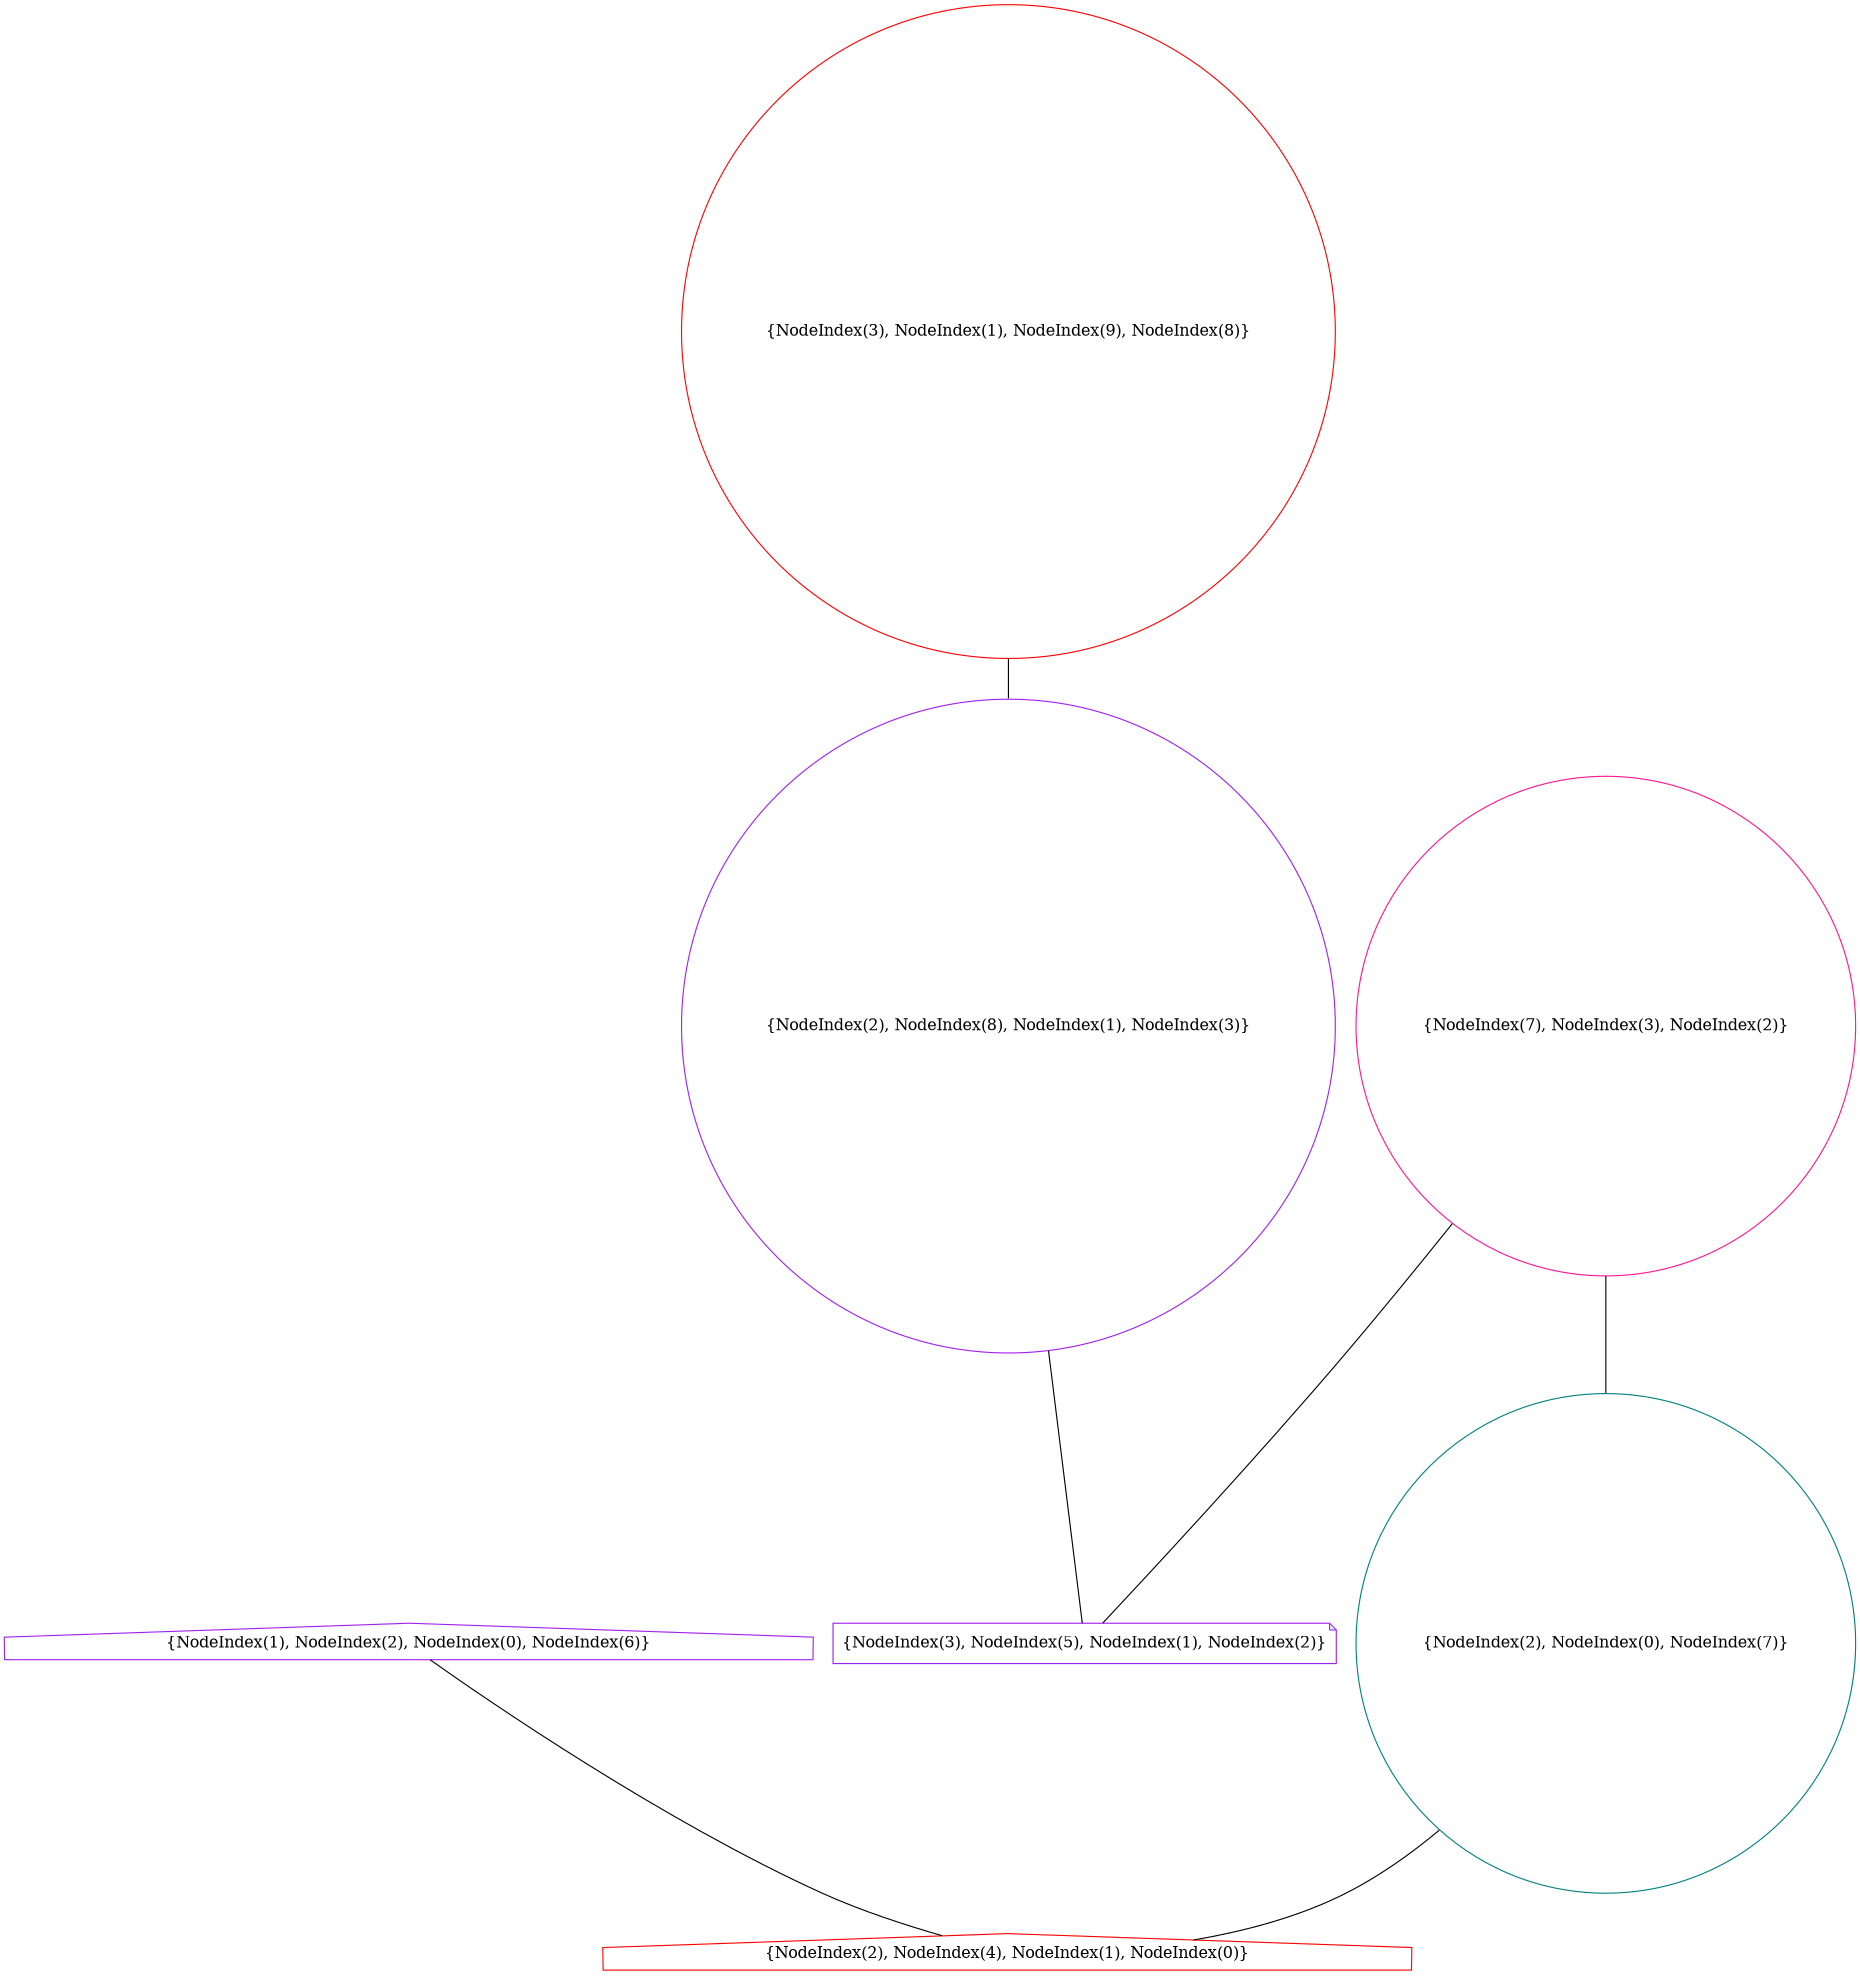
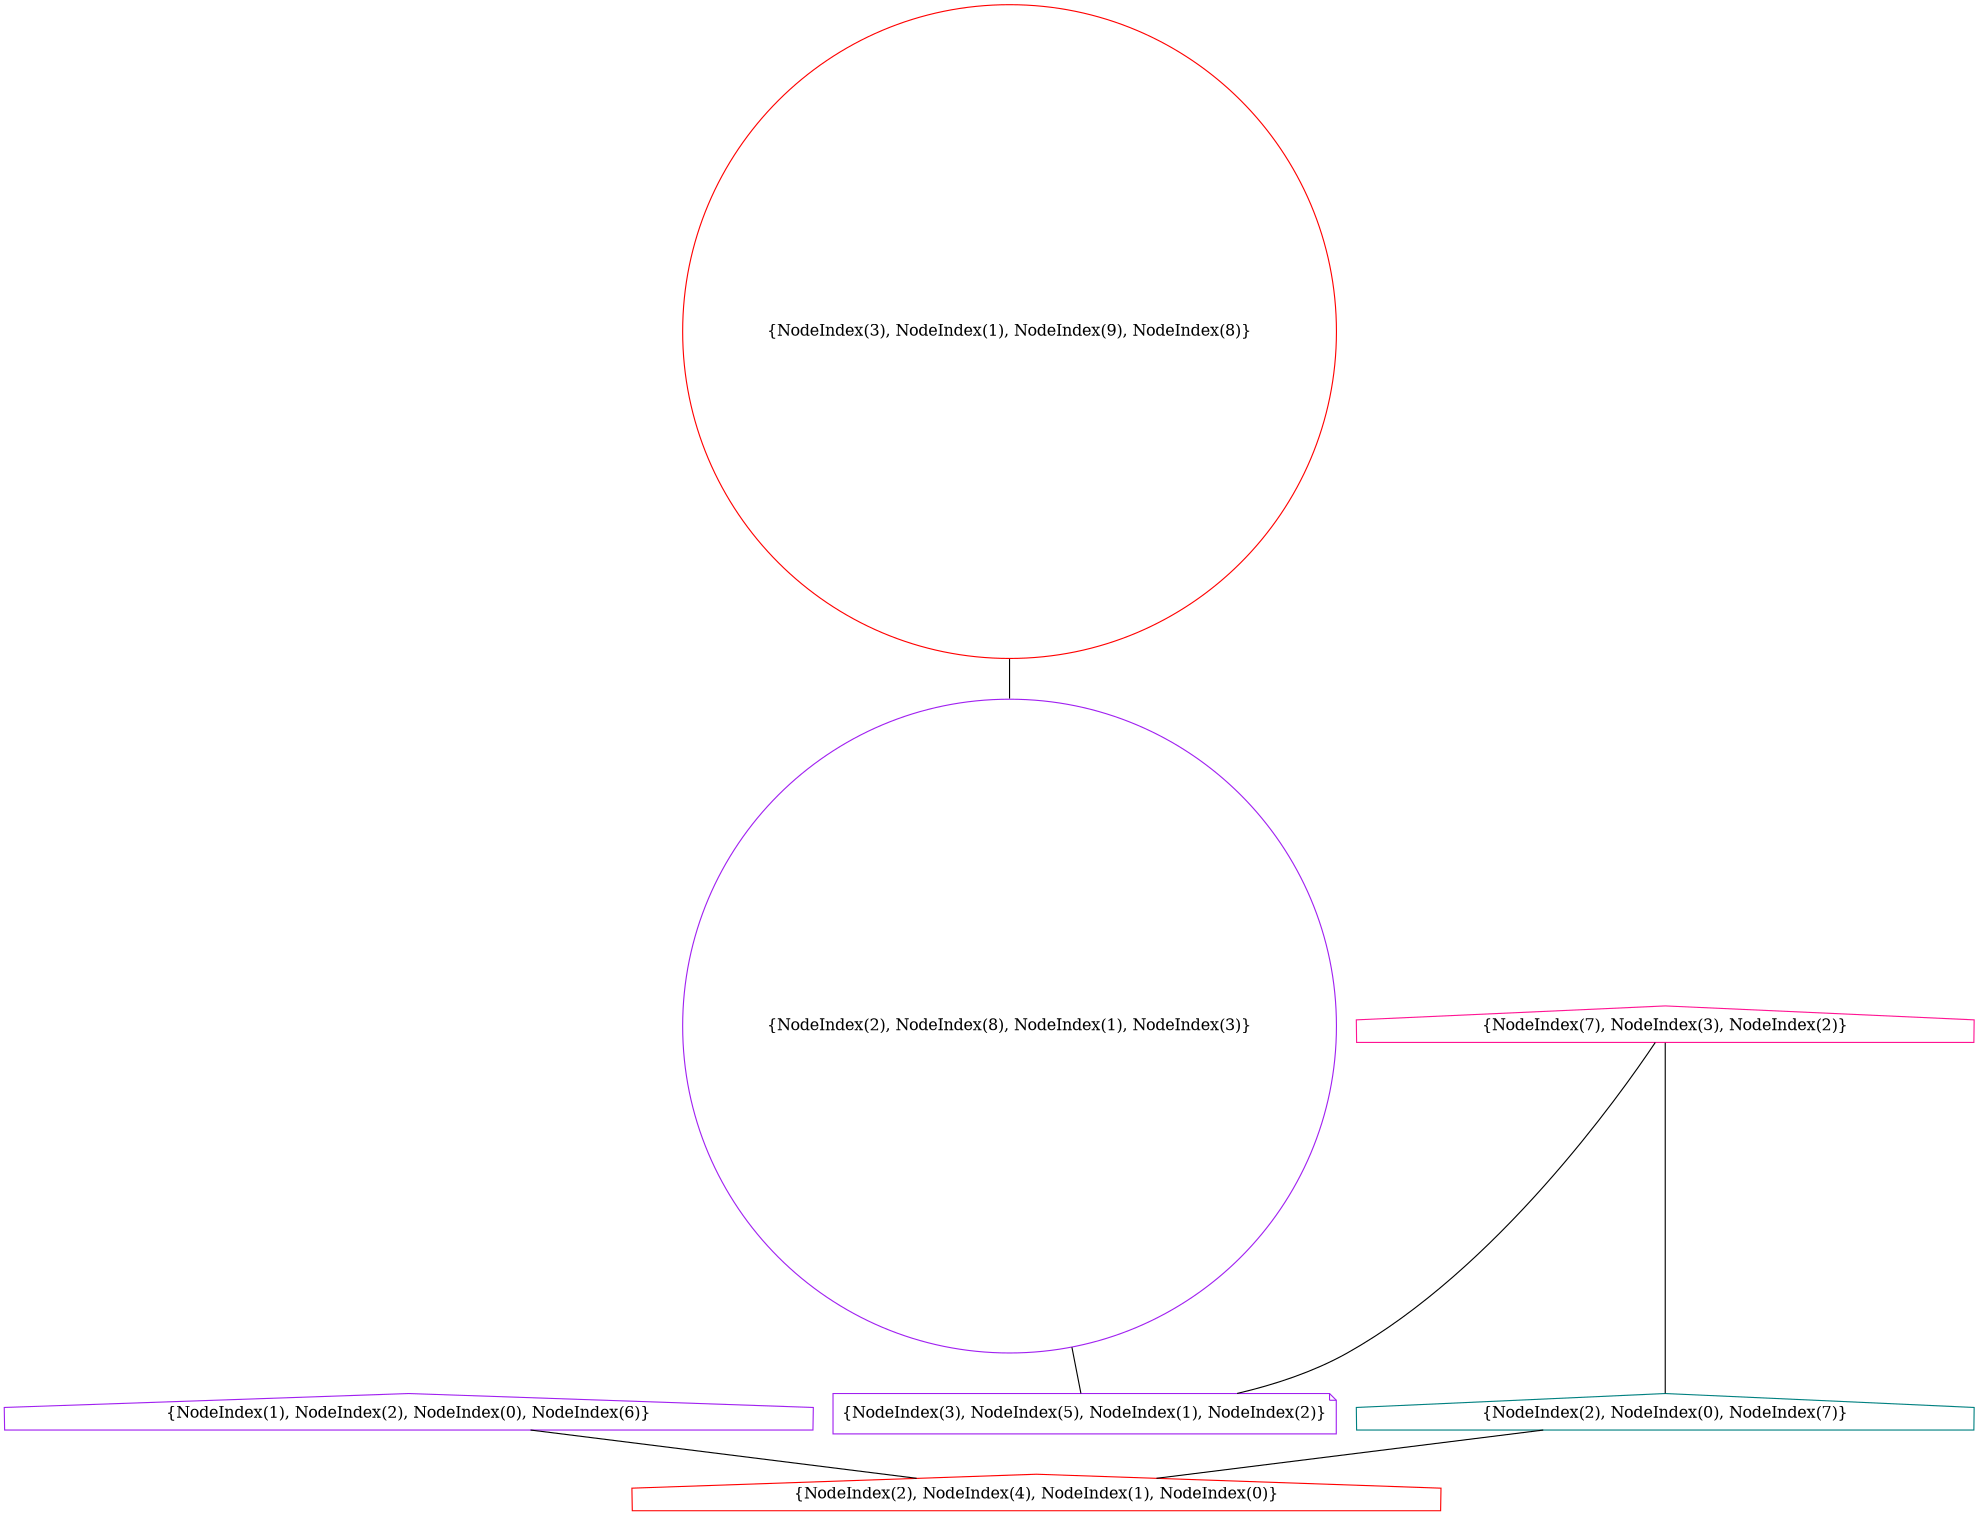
node "{NodeIndex(7), NodeIndex(3), NodeIndex(2)}": shape circle -> house
node "{NodeIndex(2), NodeIndex(0), NodeIndex(7)}": shape circle -> house
